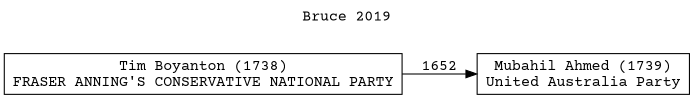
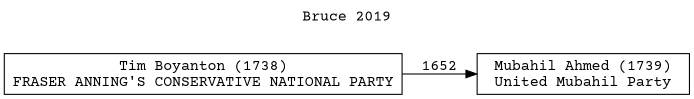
node "Mubahil Ahmed (1739) United Australia Party": label "Mubahil Ahmed (1739) United Australia Party" -> "Mubahil Ahmed (1739) United Mubahil Party"
